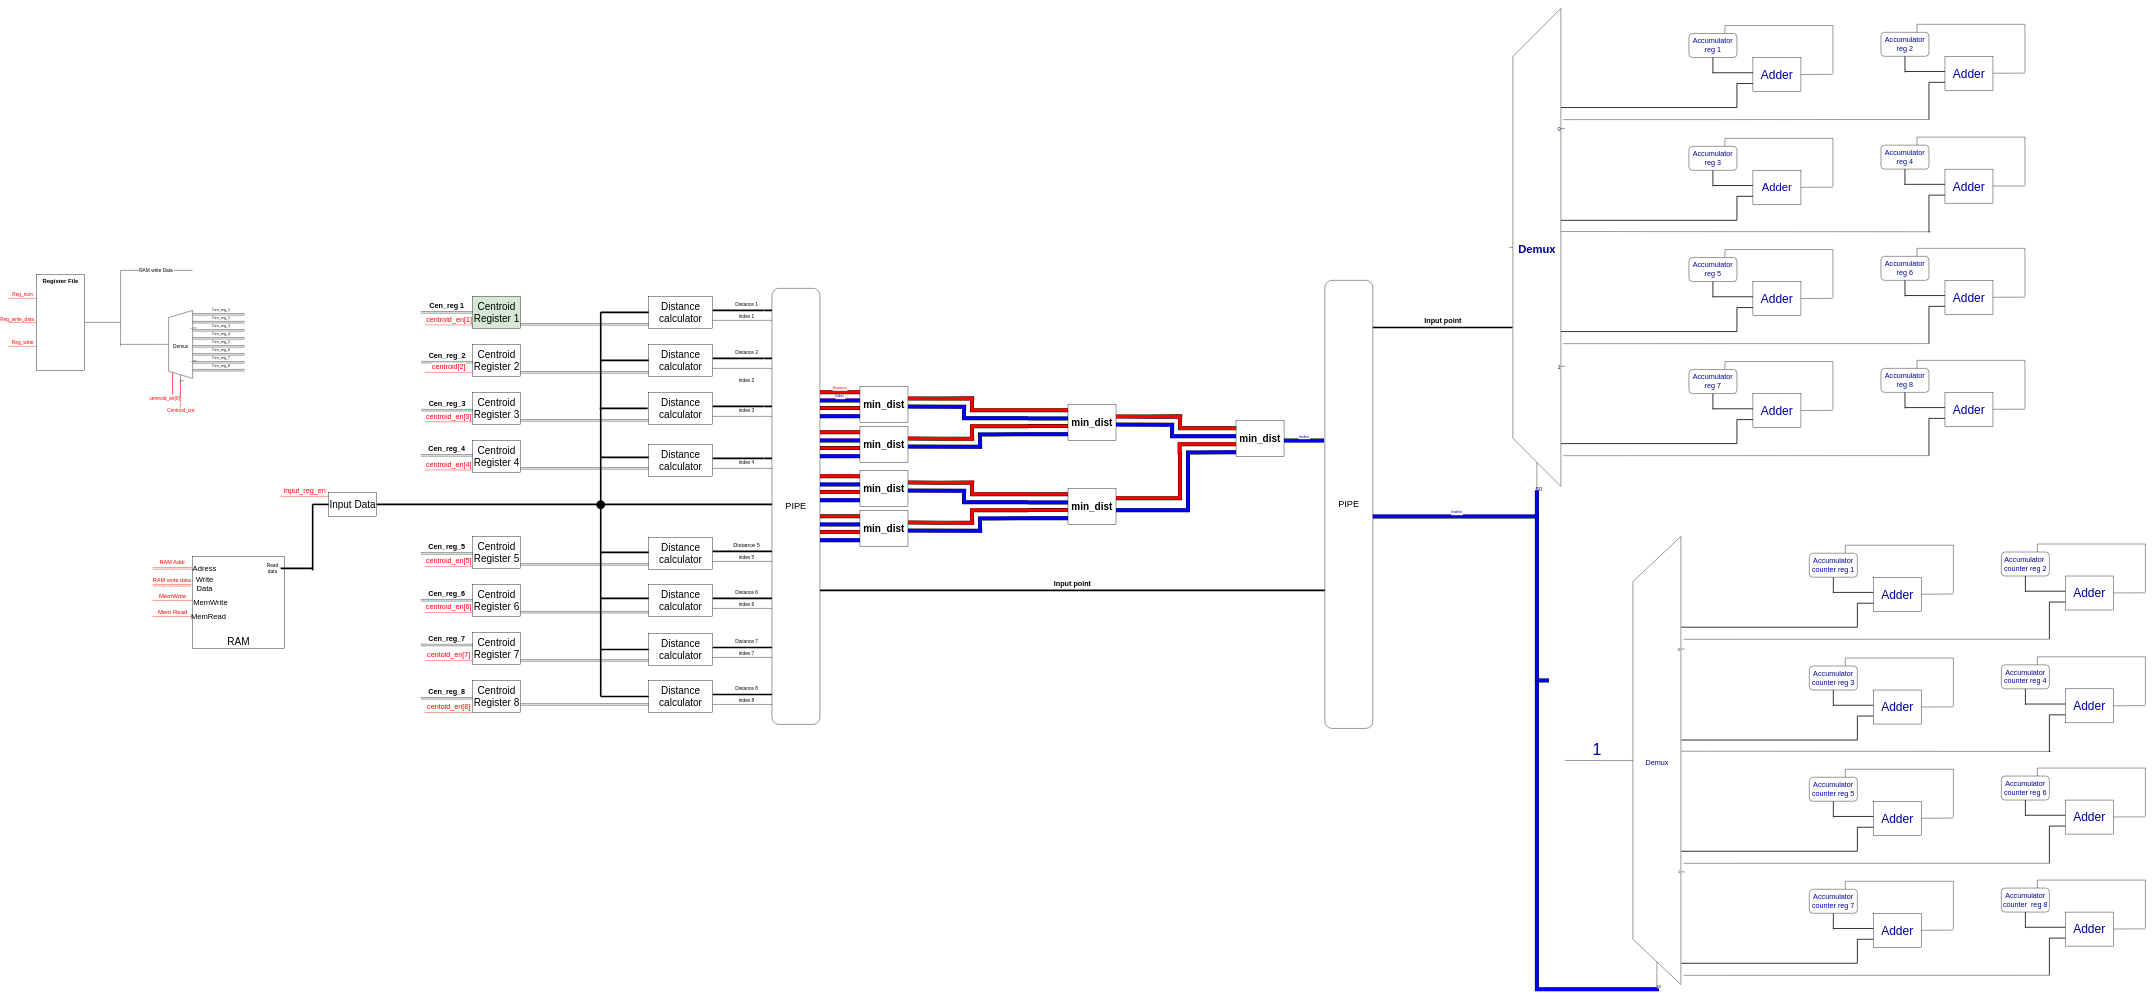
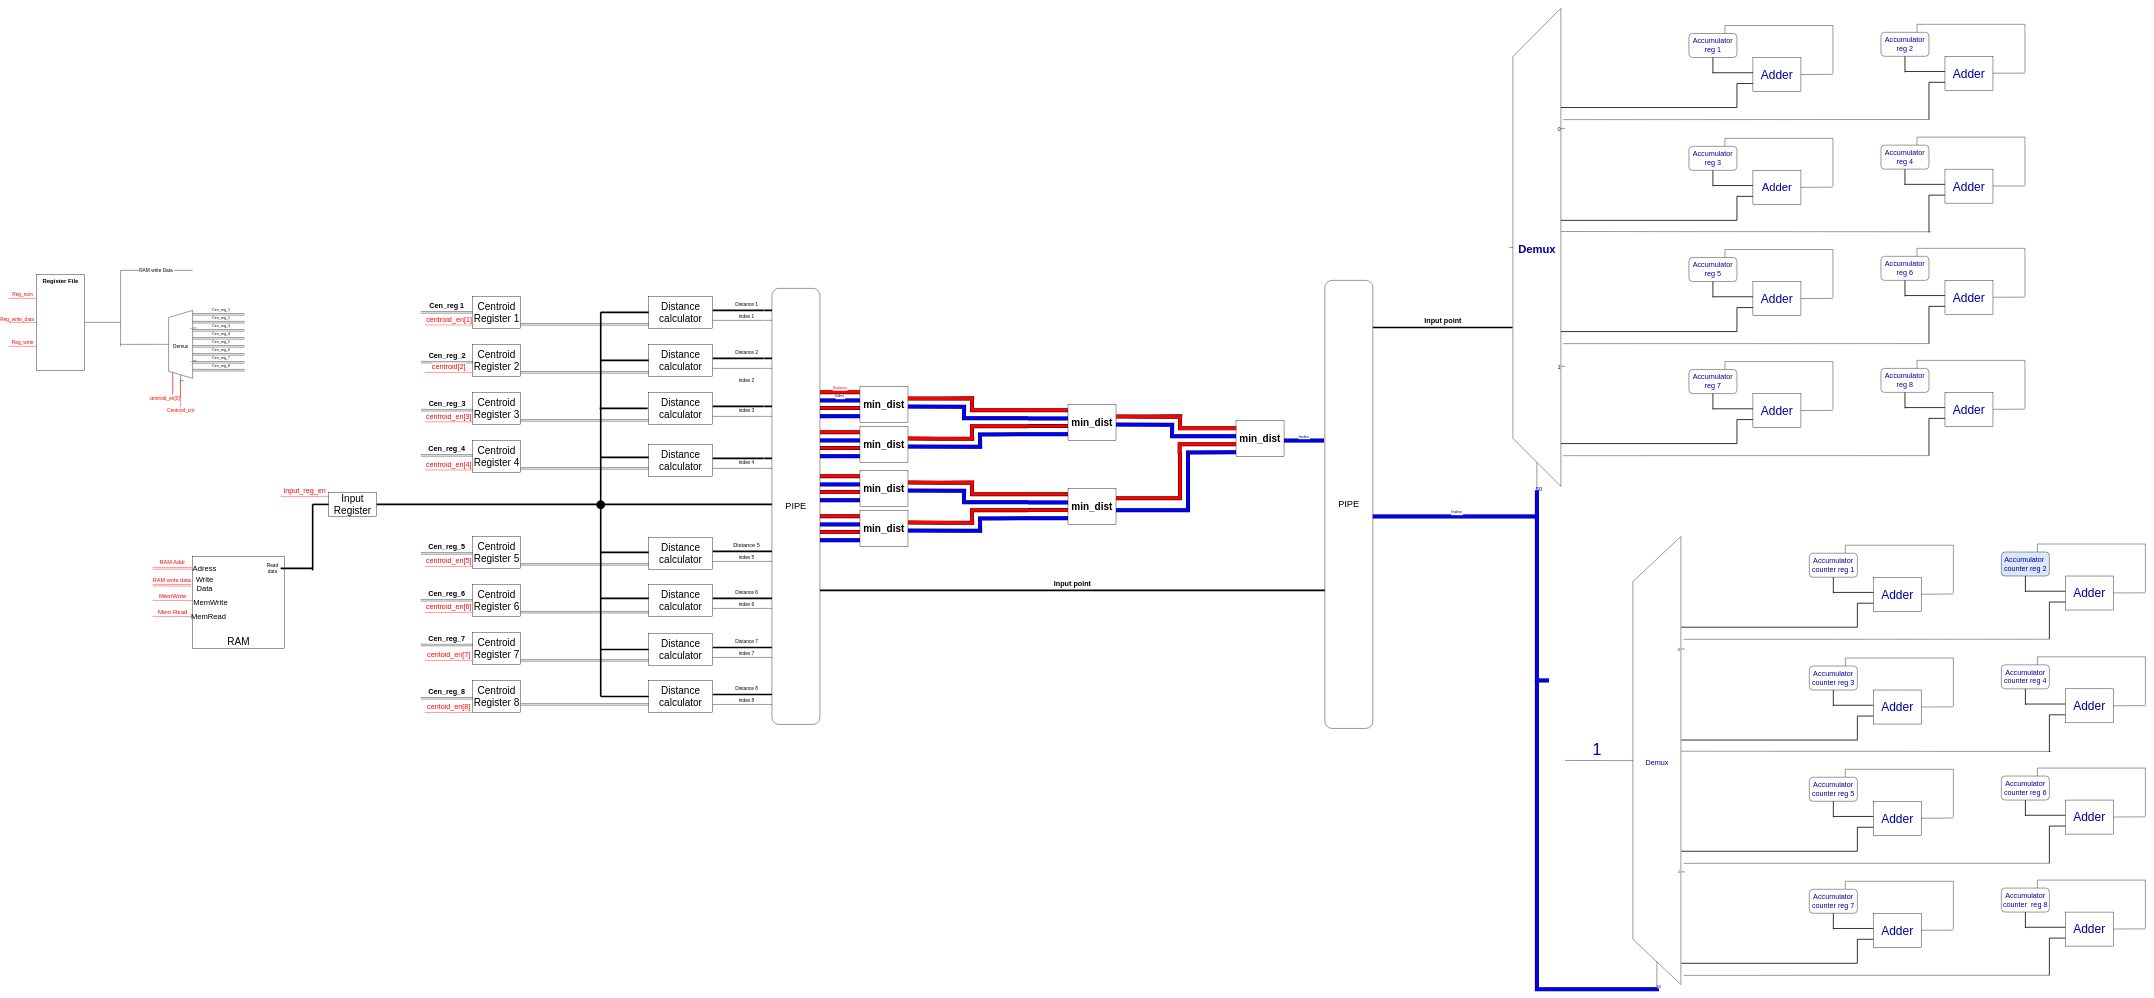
node "Centroid Register 1": fillcolor #d5e8d4 -> #ffffff
node "Input Data": label "Input Data" -> "Input Register"
node "Accumulator counter reg 2": fillcolor #ffffff -> #dae8fc
